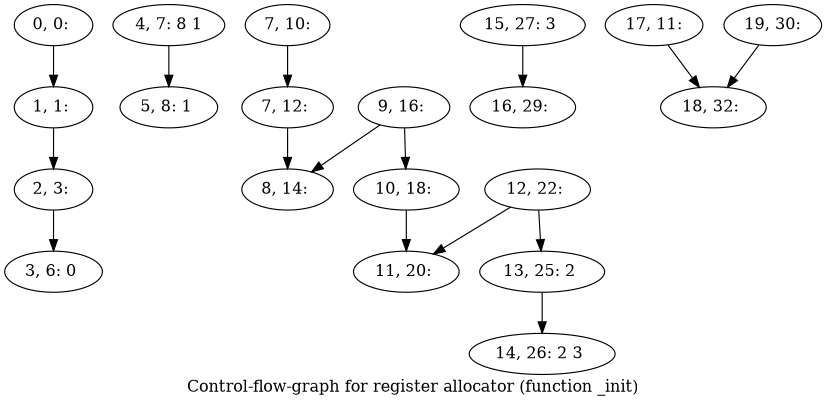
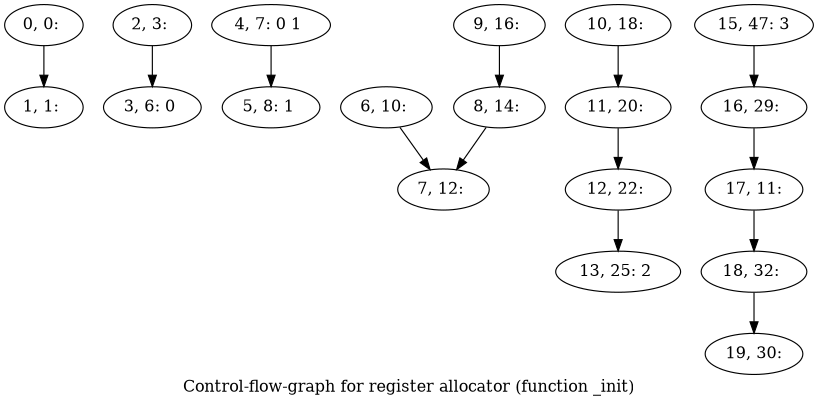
node "4, 7: 8 1": label "4, 7: 8 1" -> "4, 7: 0 1"
node "7, 10:": label "7, 10:" -> "6, 10:"
node "15, 27: 3": label "15, 27: 3" -> "15, 47: 3"
edge "19, 30:" -> "18, 32:": reversed
edge "1, 1:" -> "2, 3:": removed
edge "7, 12:" -> "8, 14:": reversed
edge "9, 16:" -> "10, 18:": removed
edge "16, 29:" -> "17, 11:": added
edge "12, 22:" -> "11, 20:": reversed
node "14, 26: 2 3": removed
